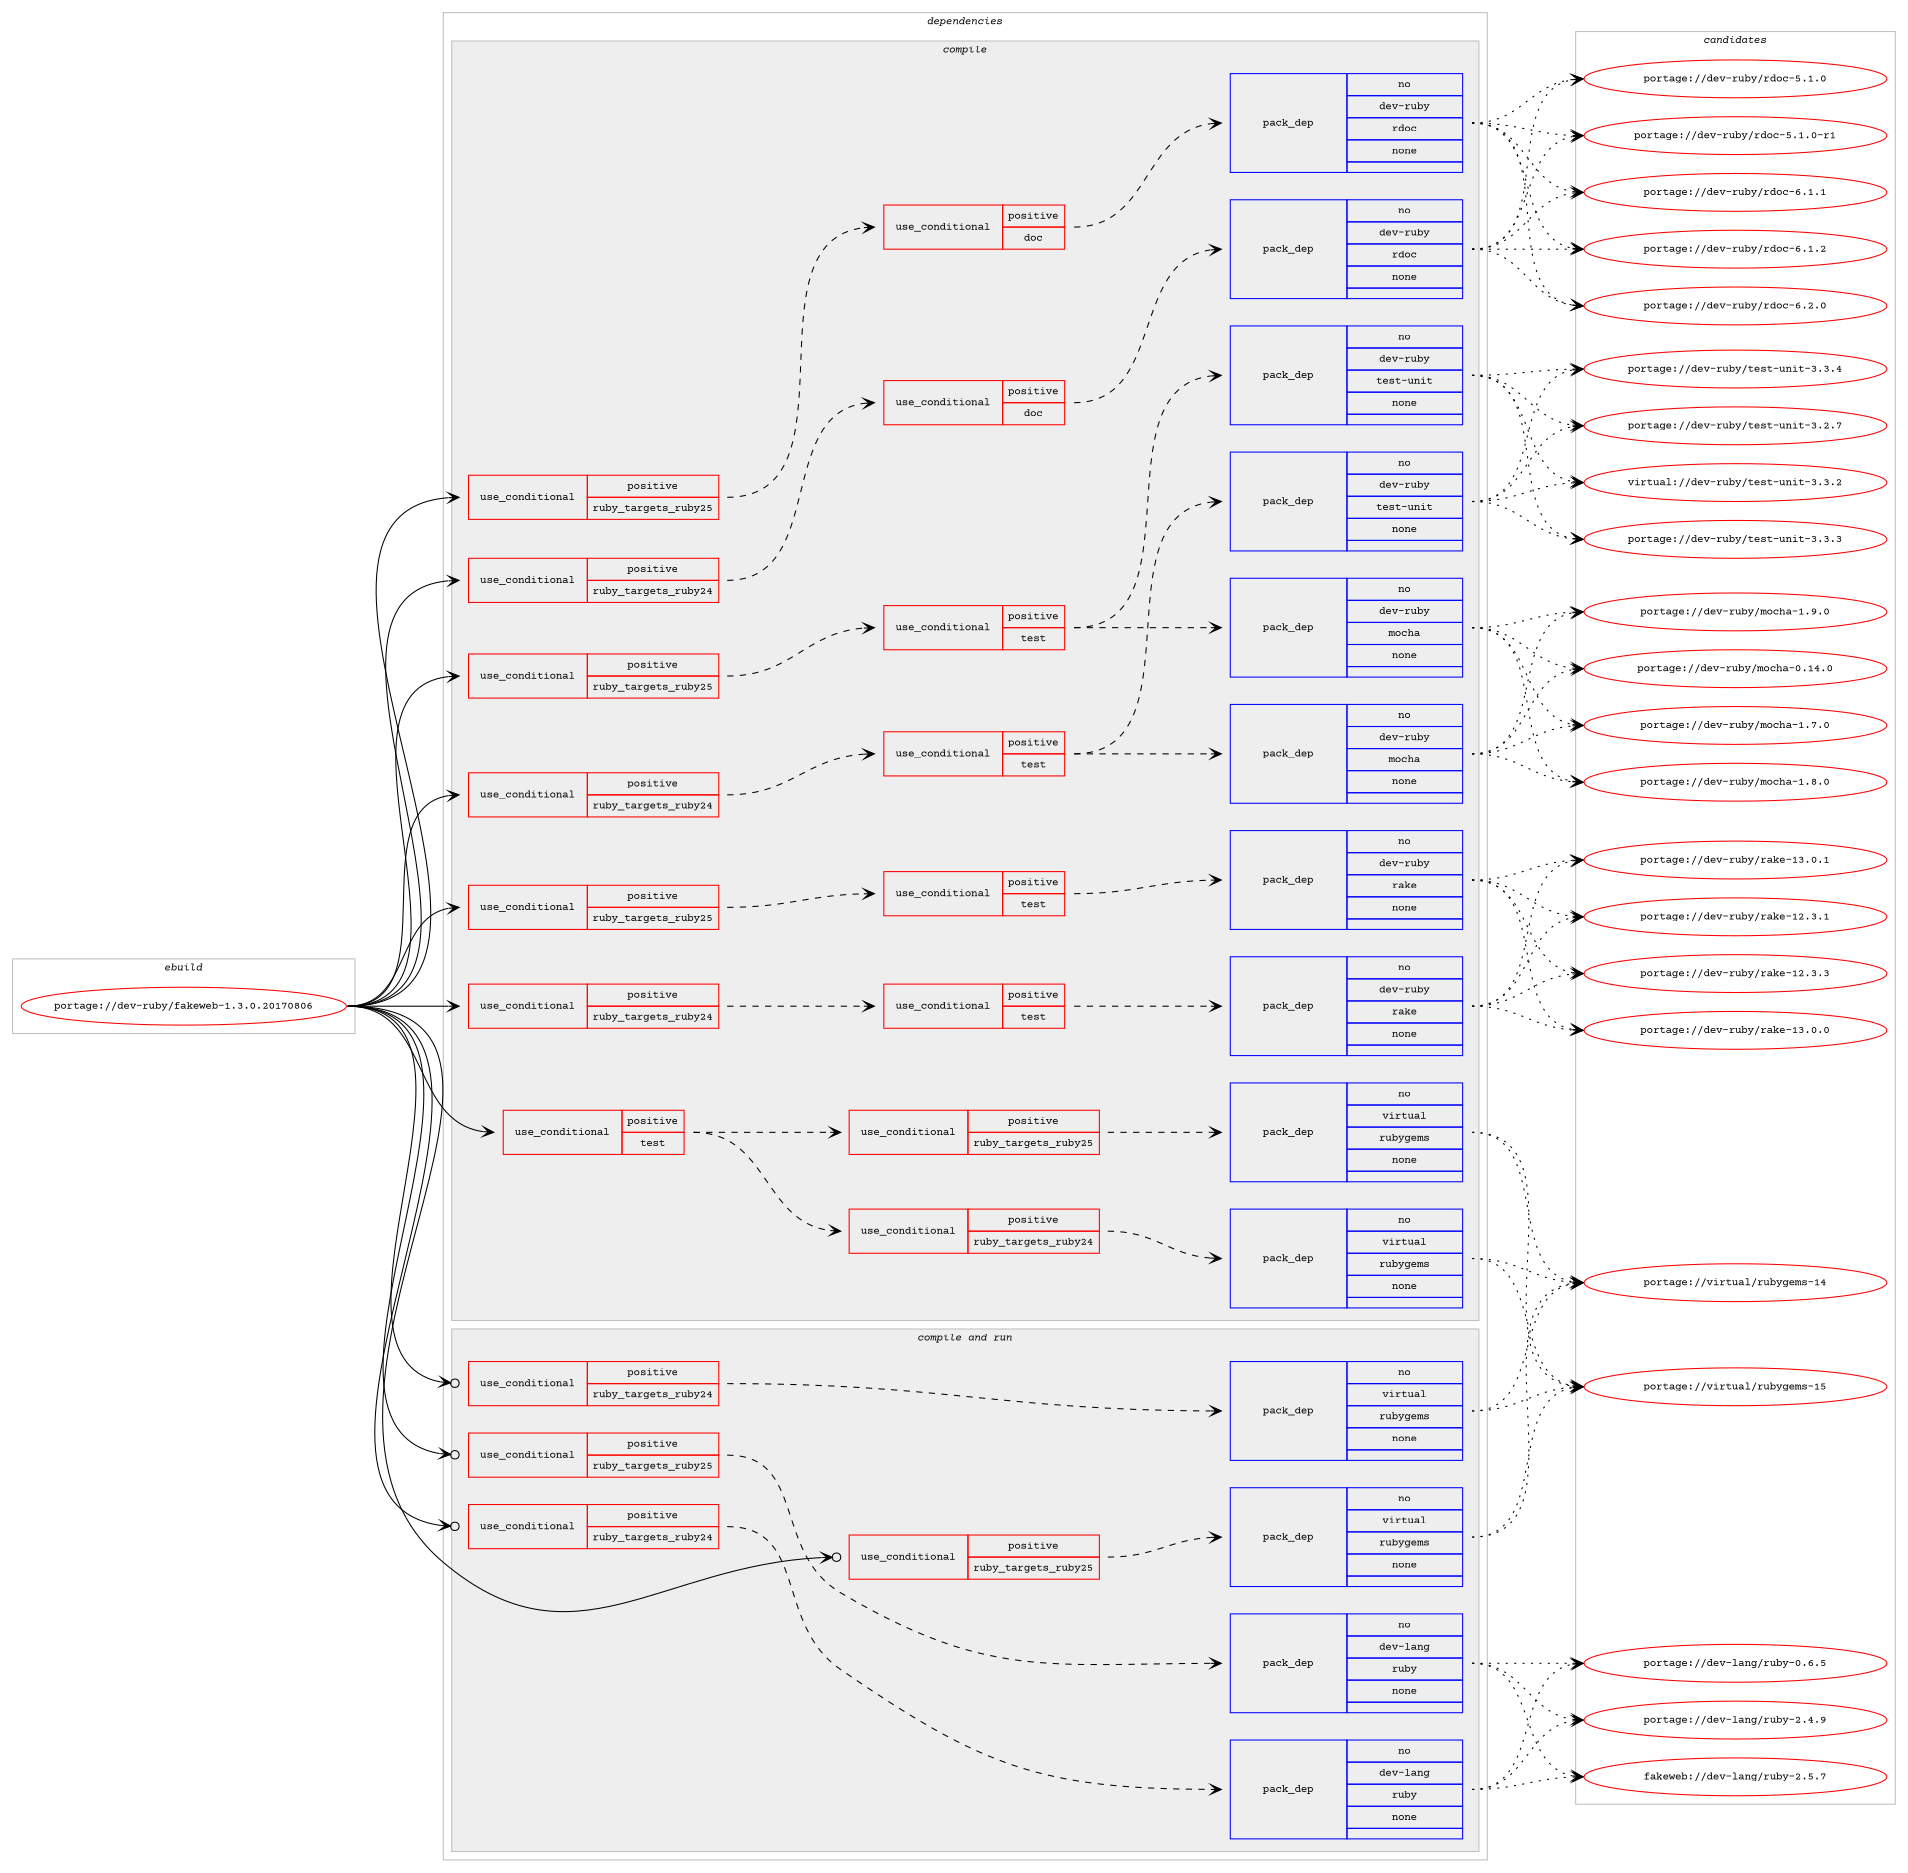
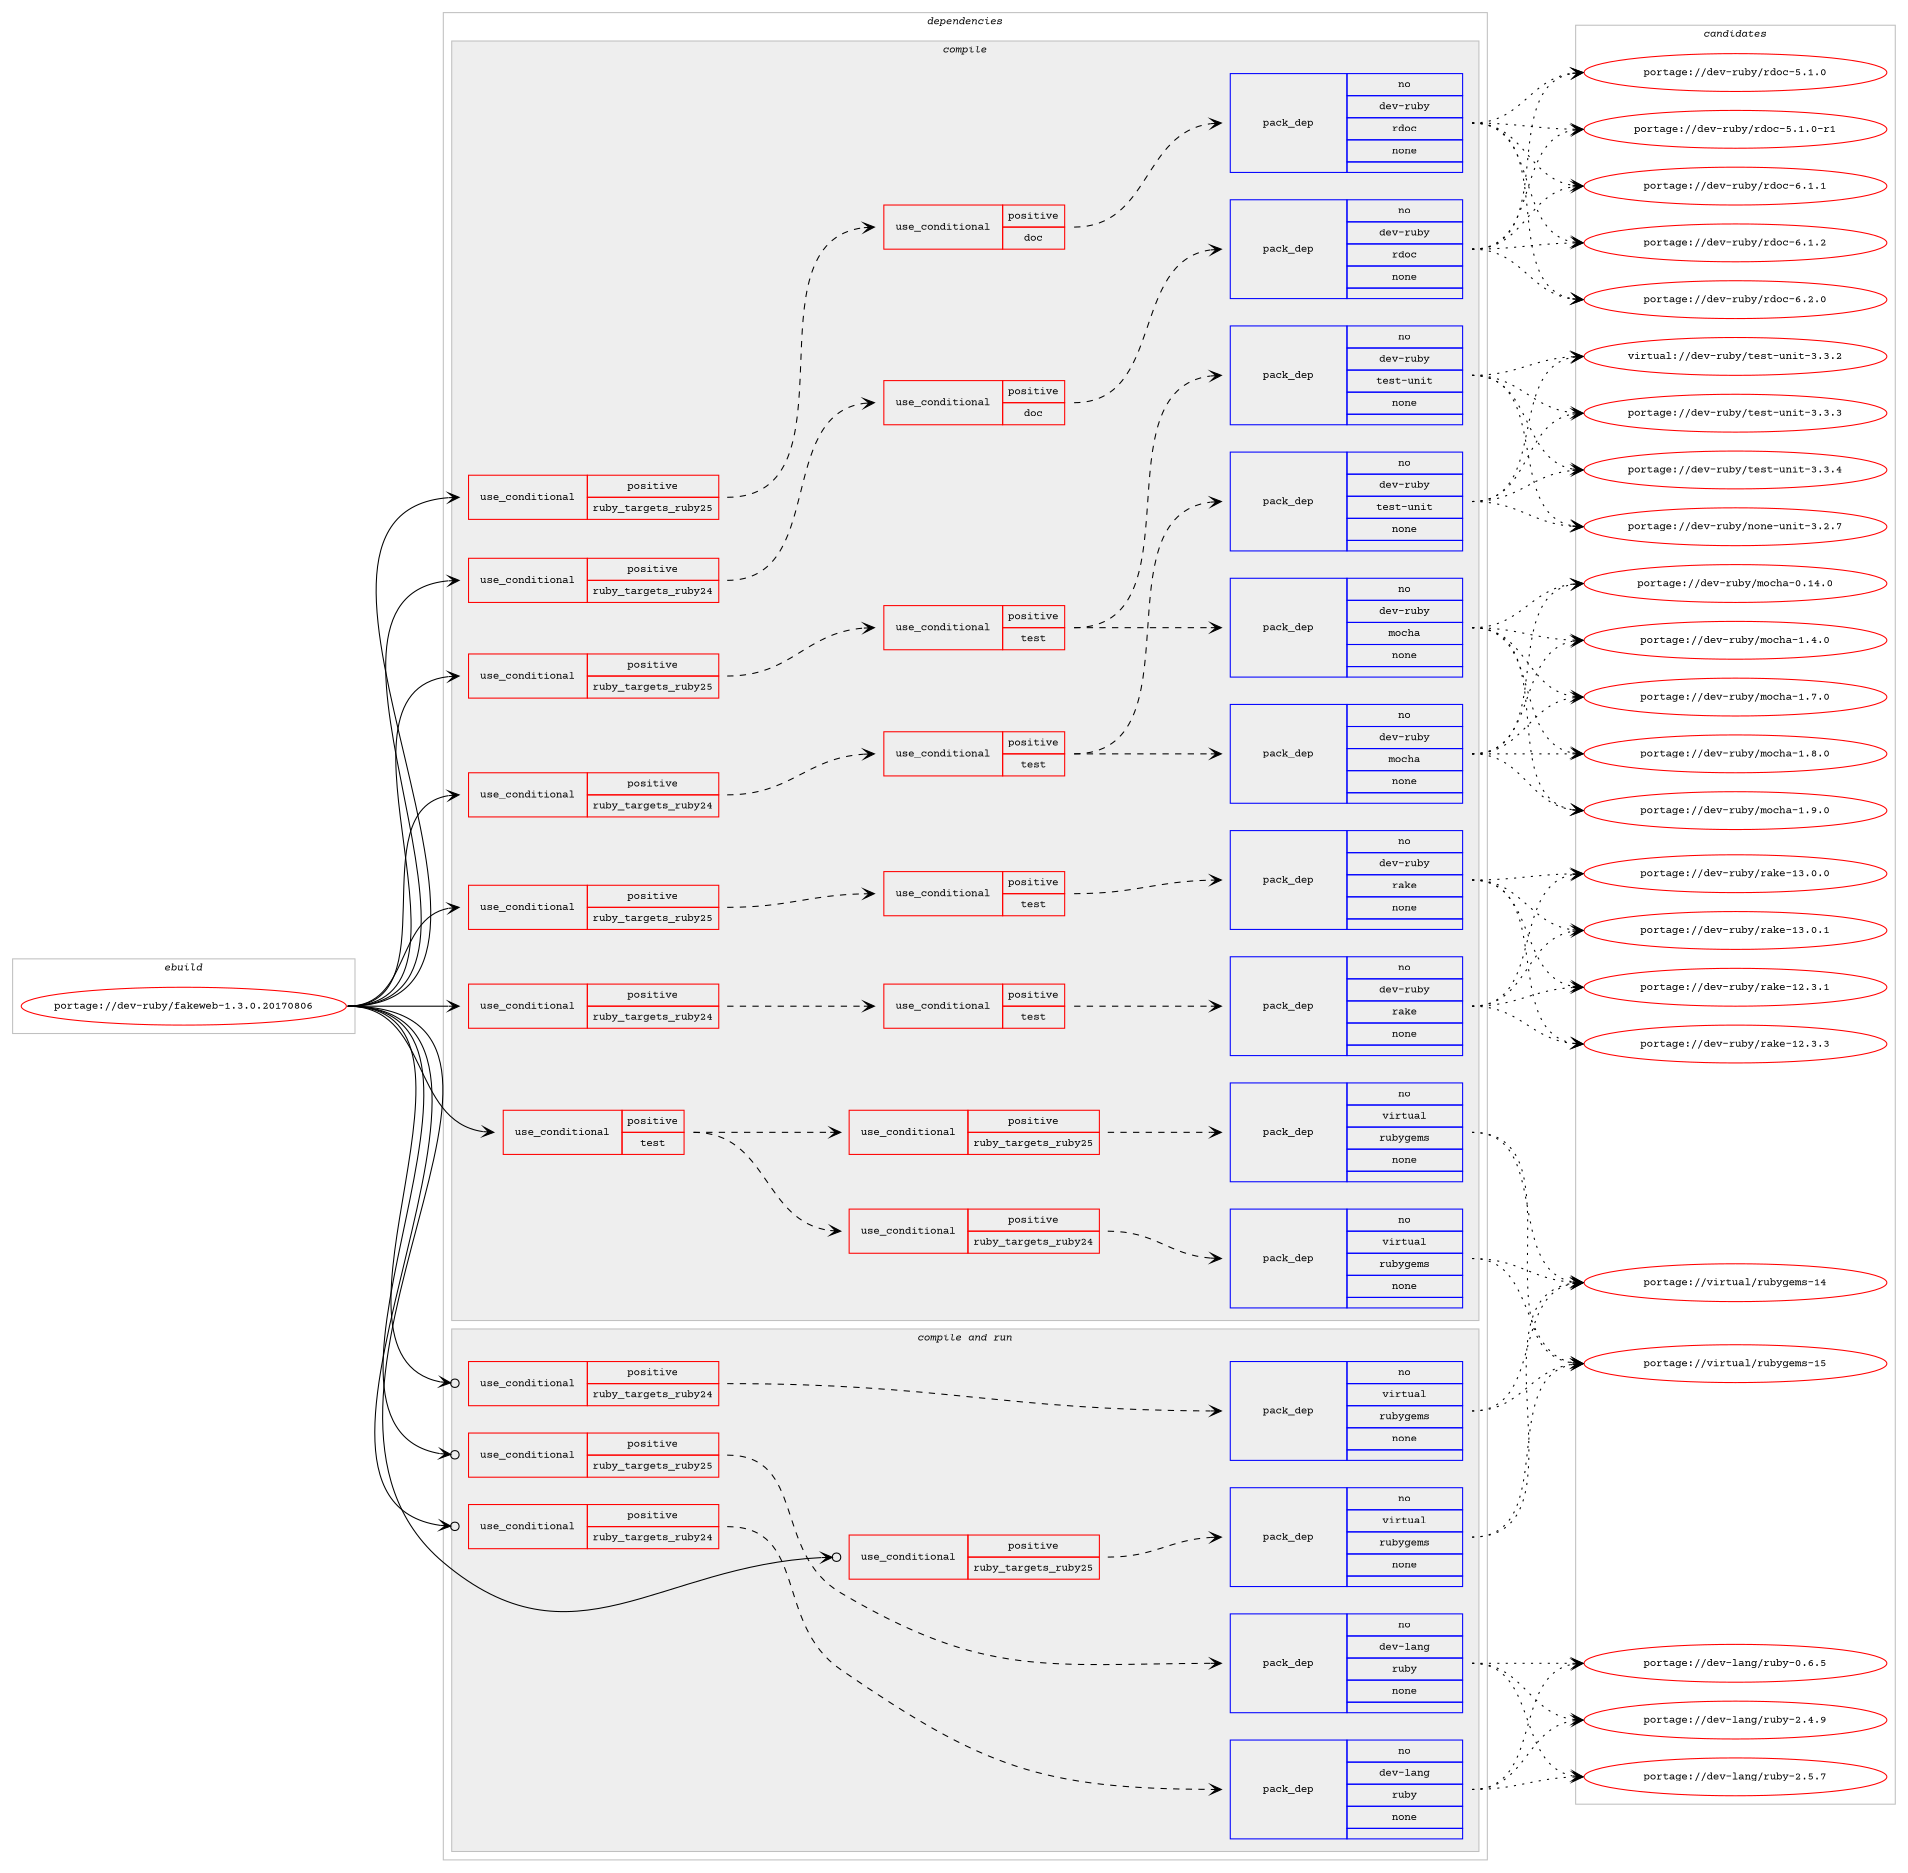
node "portage://dev-ruby/test-unit-3.2.7": label "portage://dev-ruby/test-unit-3.2.7" -> "portage://dev-ruby/none-unit-3.2.7"
node "portage://dev-ruby/mocha-1.4.0": added
node "fakeweb://dev-lang/ruby-2.5.7": label "fakeweb://dev-lang/ruby-2.5.7" -> "portage://dev-lang/ruby-2.5.7"
